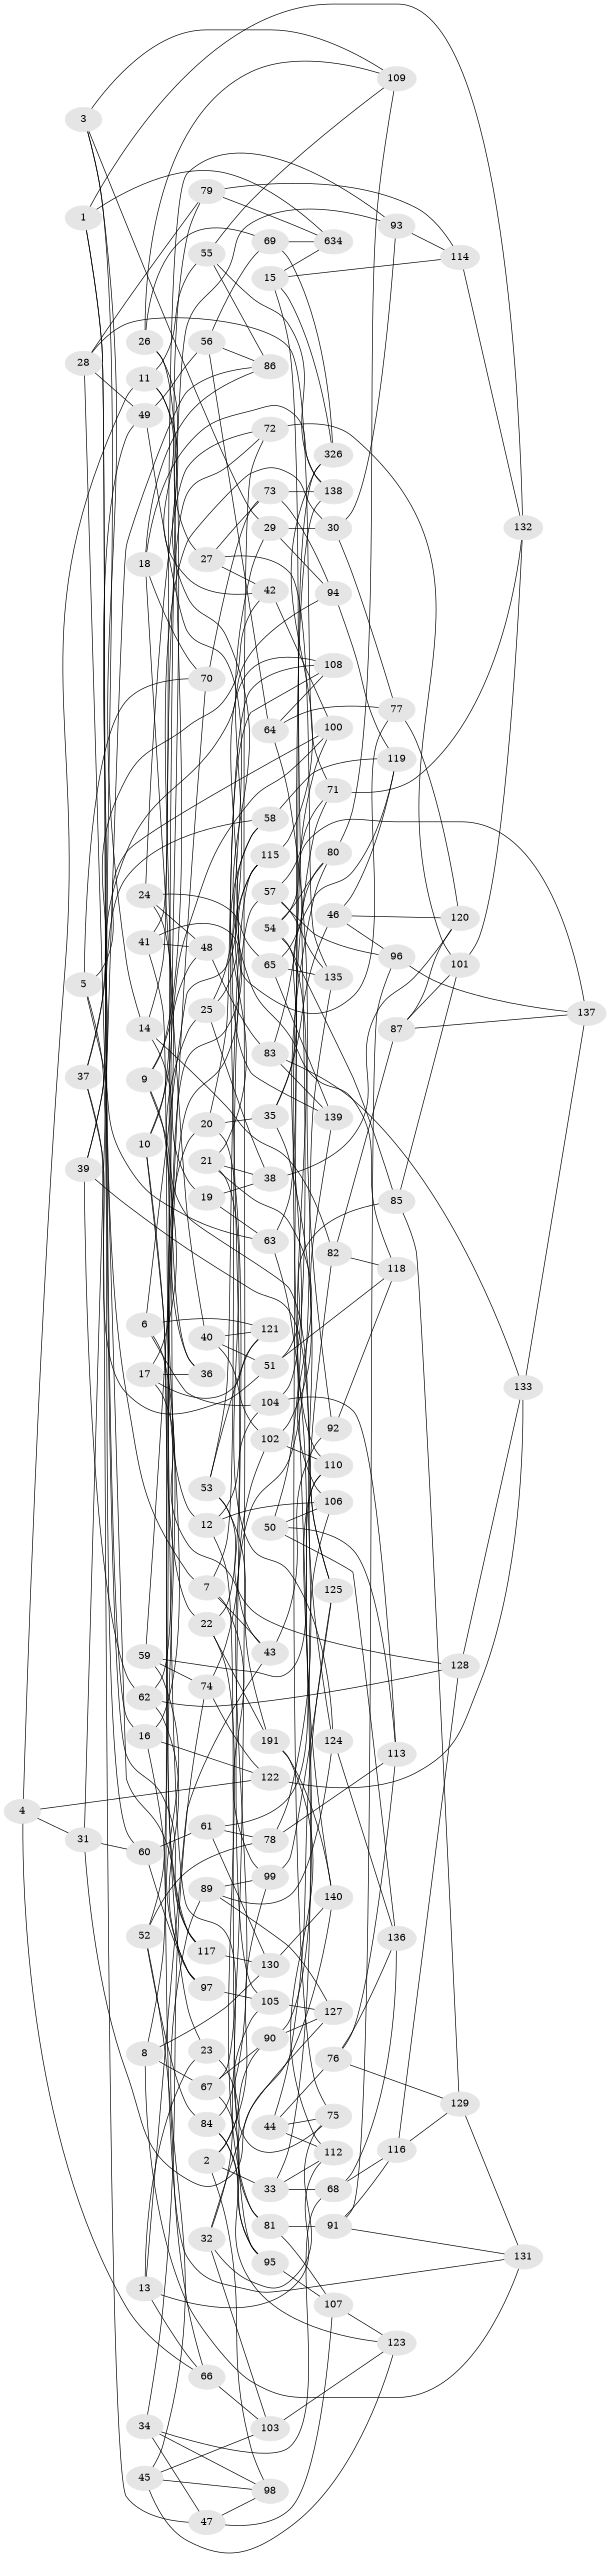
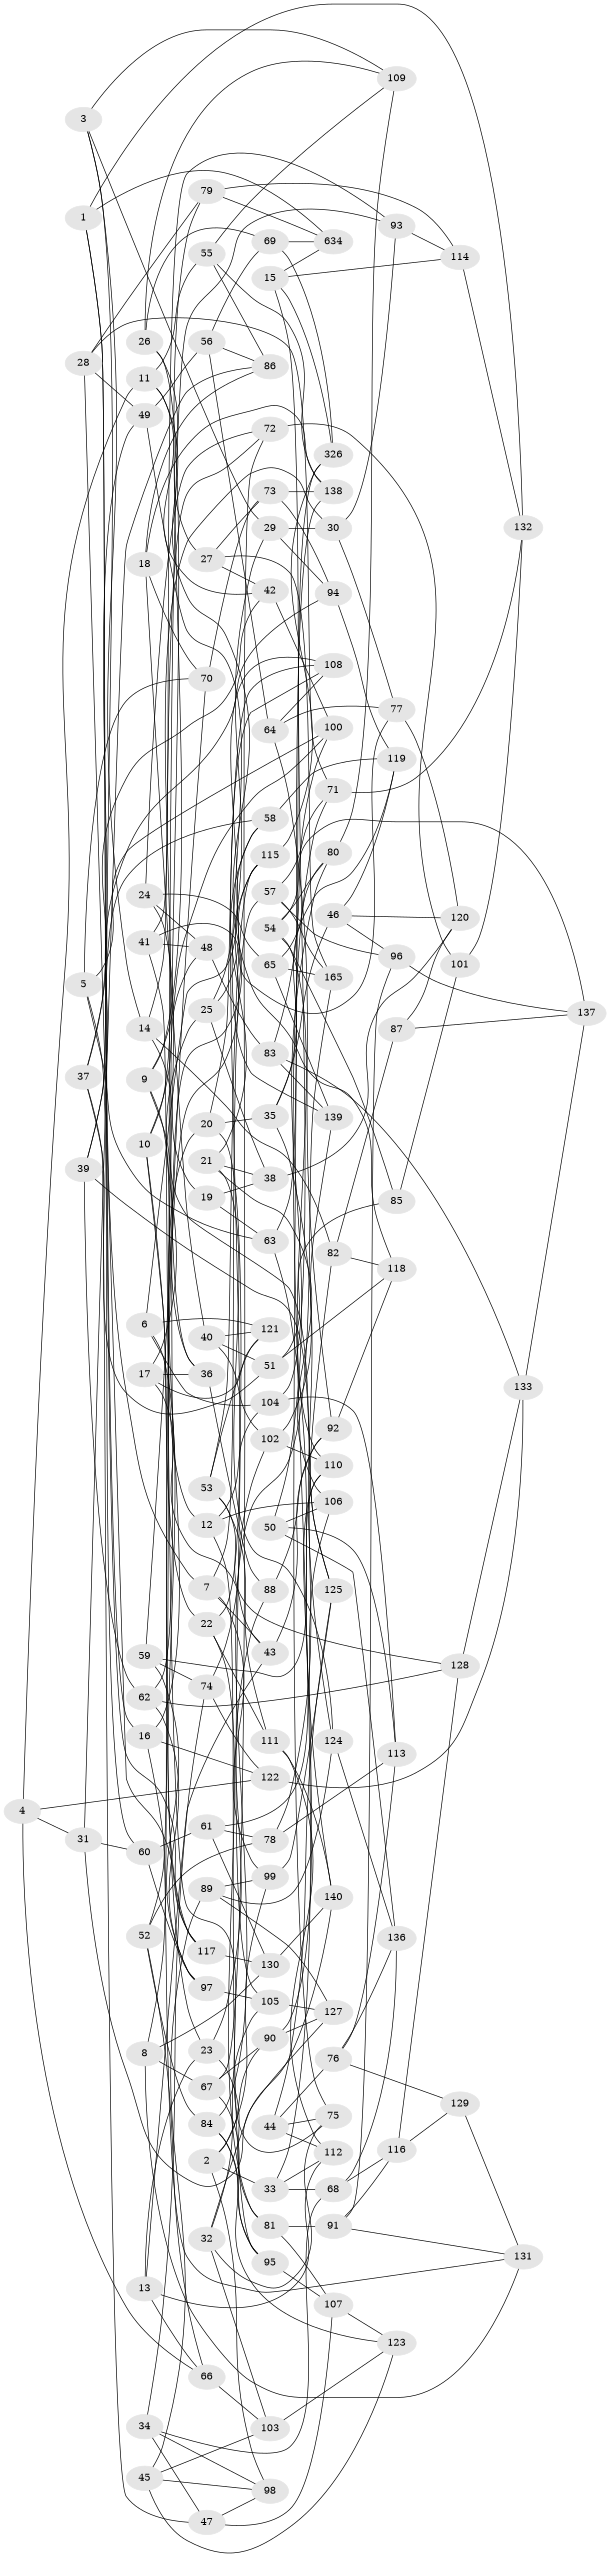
node "135": label "135" -> "165"
edge "101" -- "87": removed
node "88": added
edge "85" -- "129": removed
node "191": label "191" -> "111"
